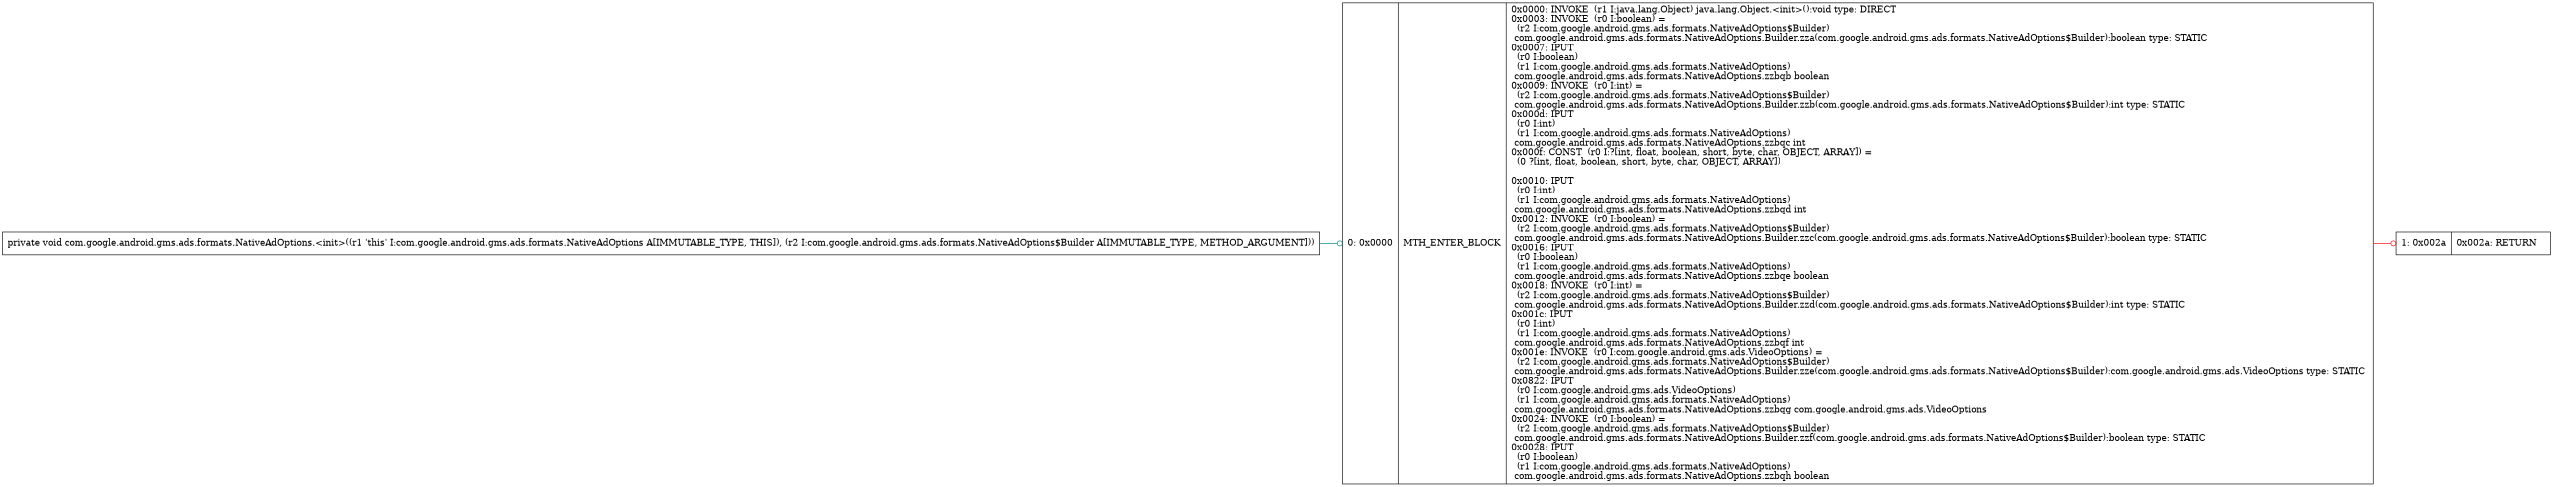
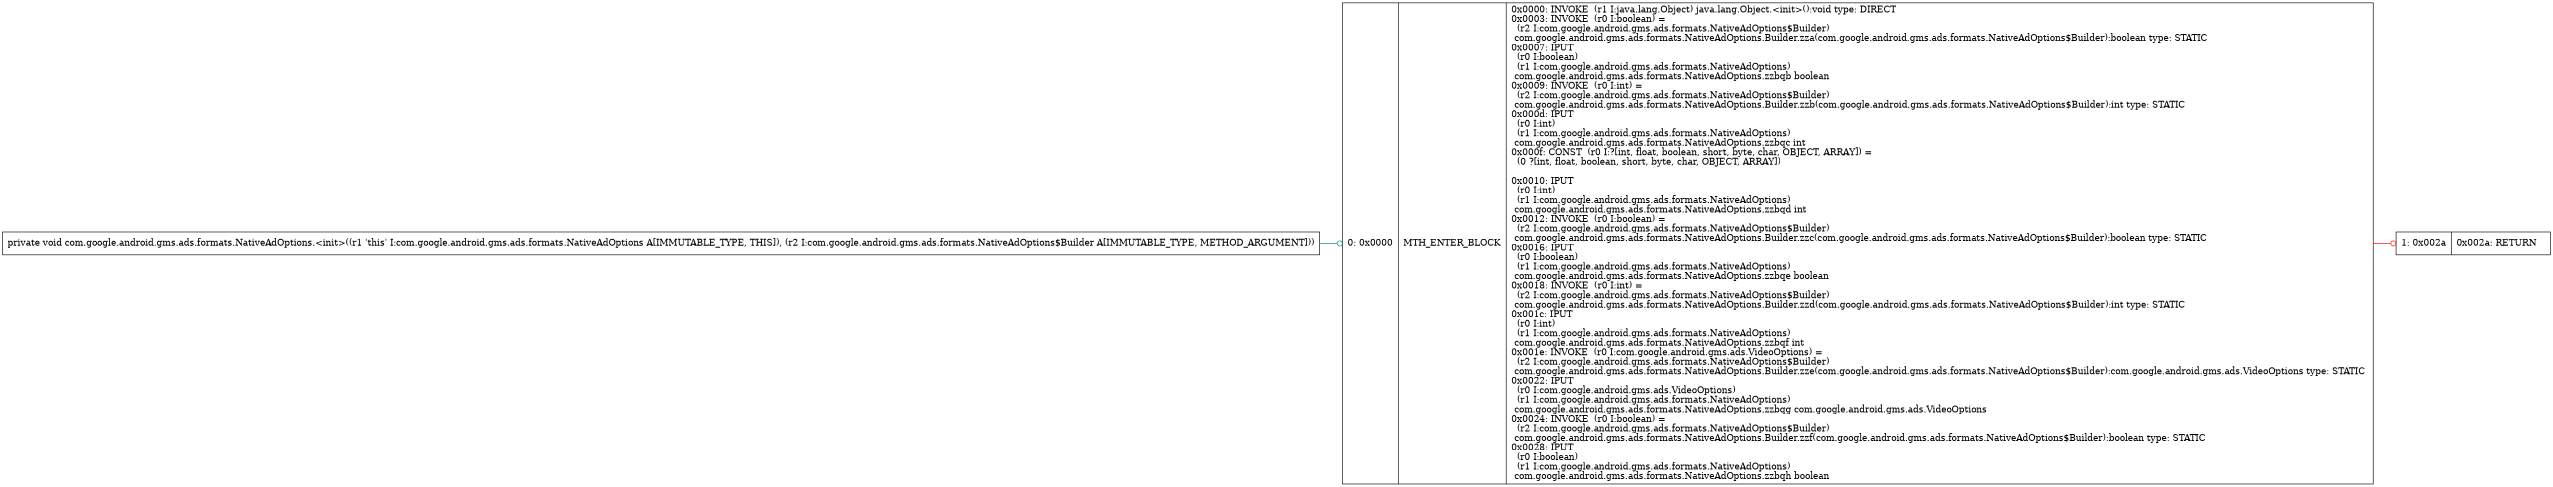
node "0: 0x0000": text "0x0822: IPUT" -> "0x0022: IPUT"
